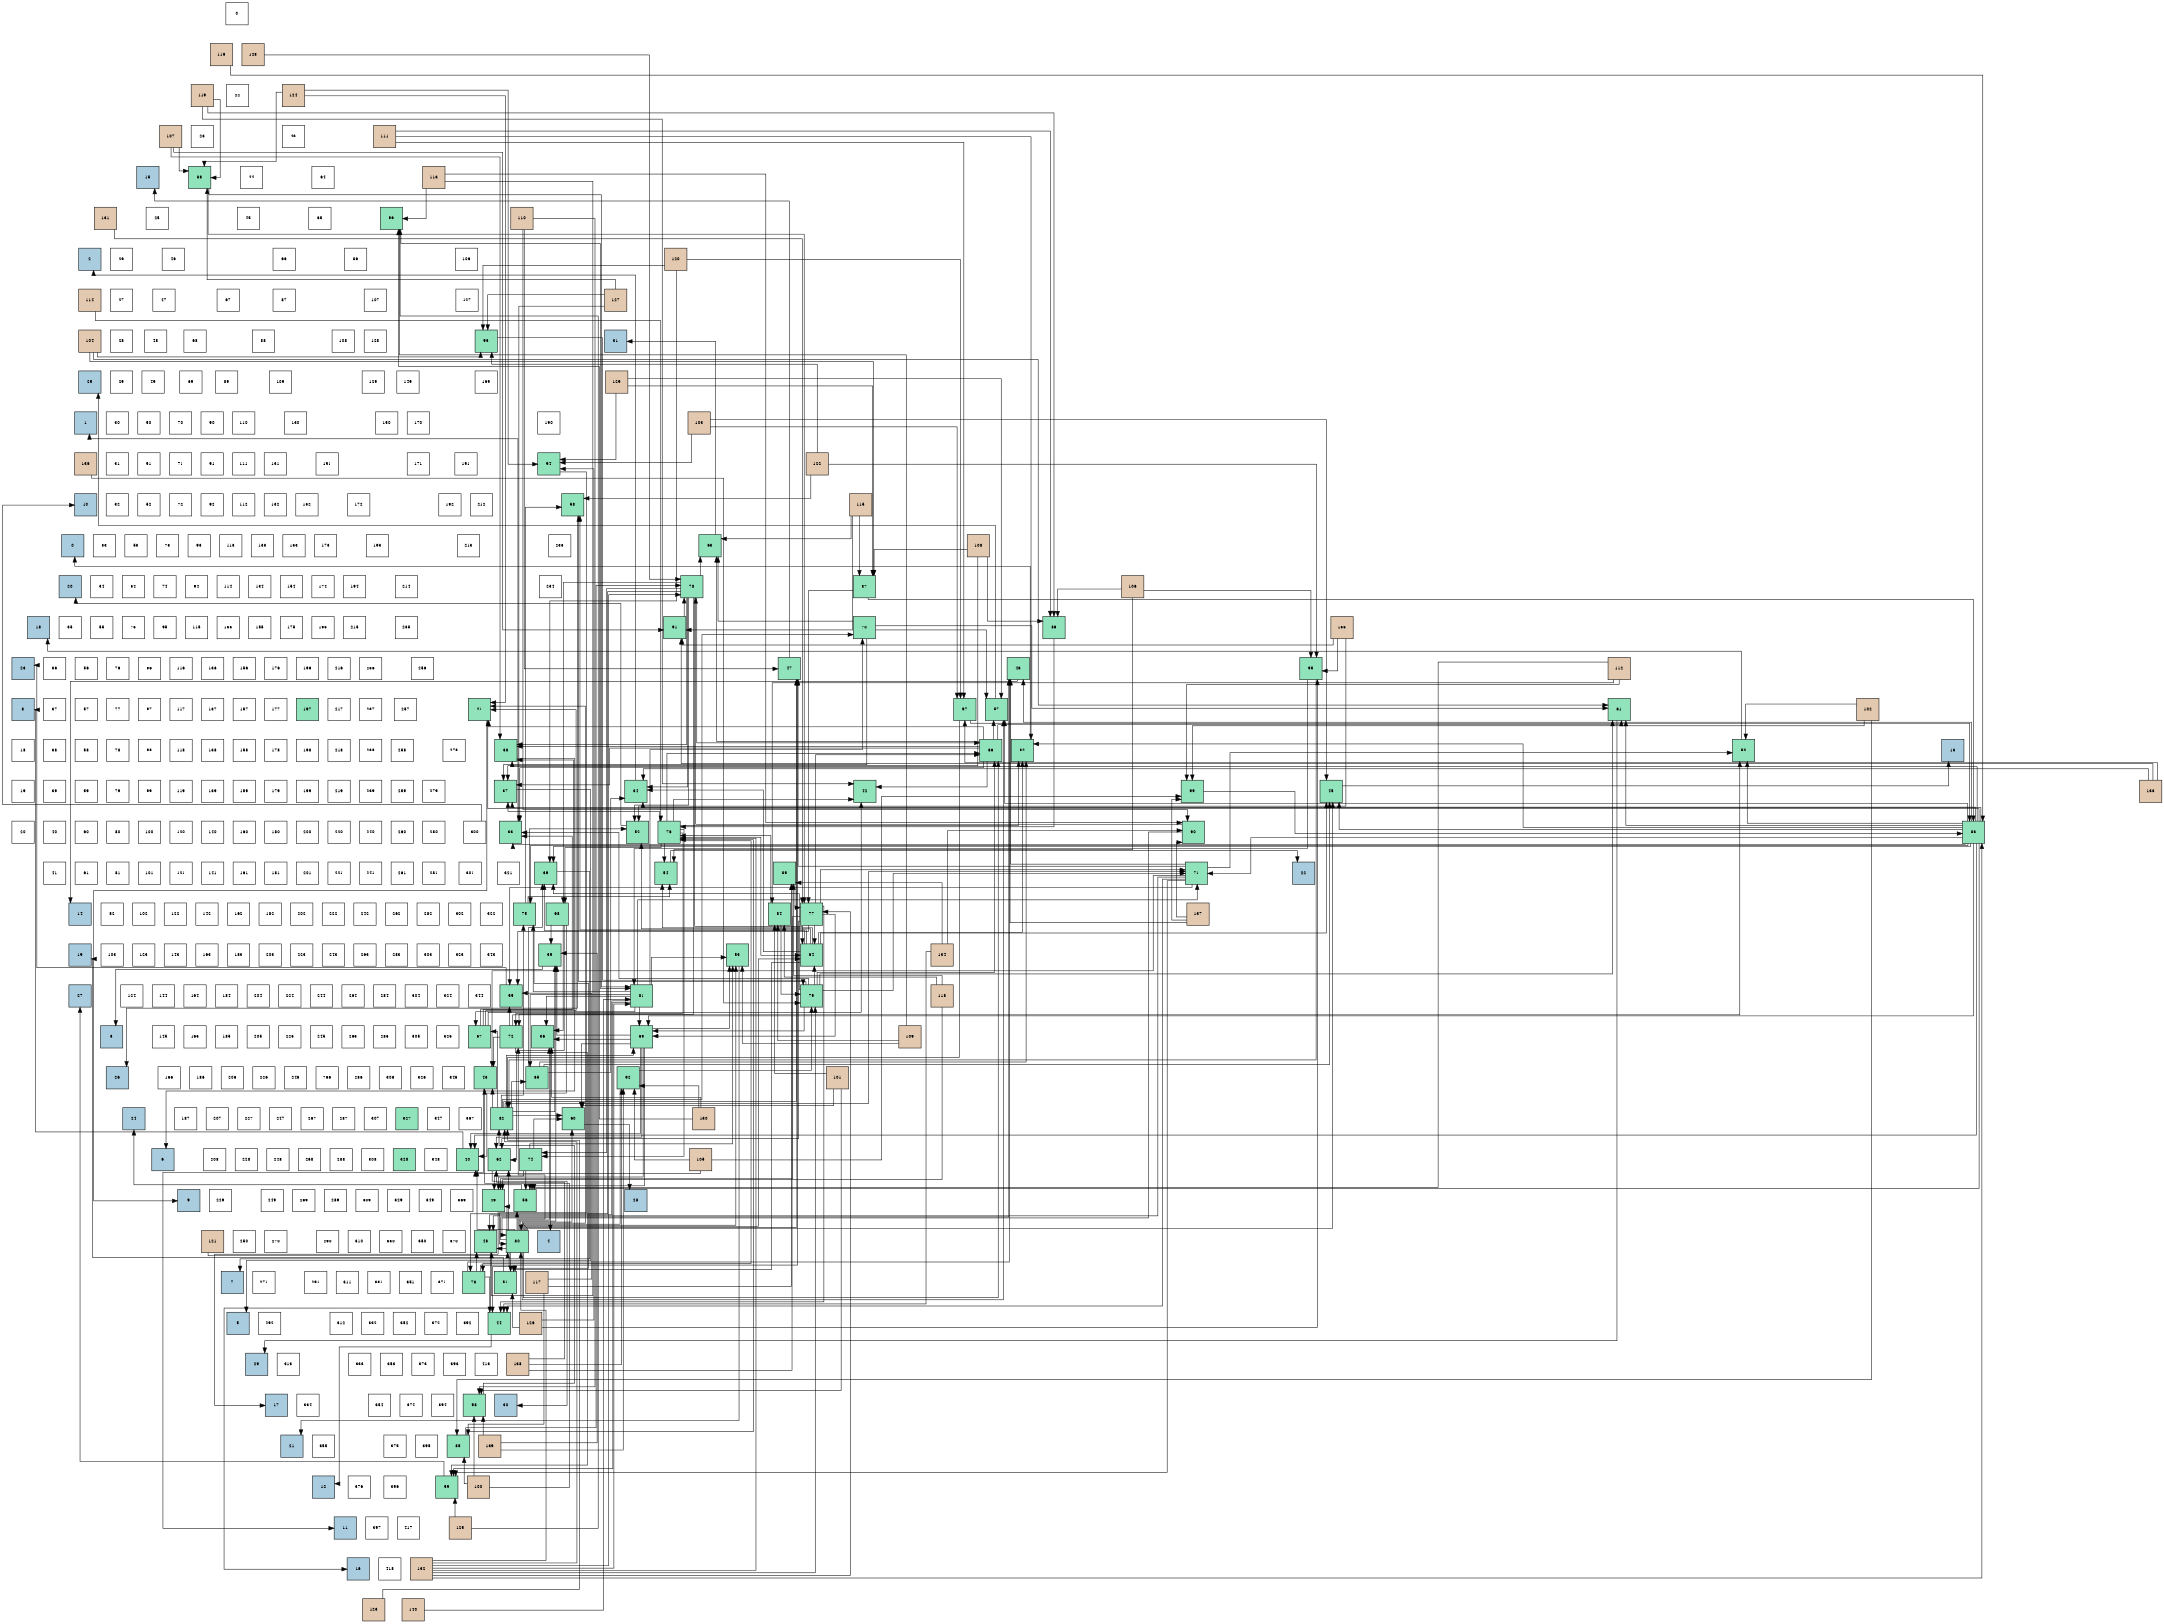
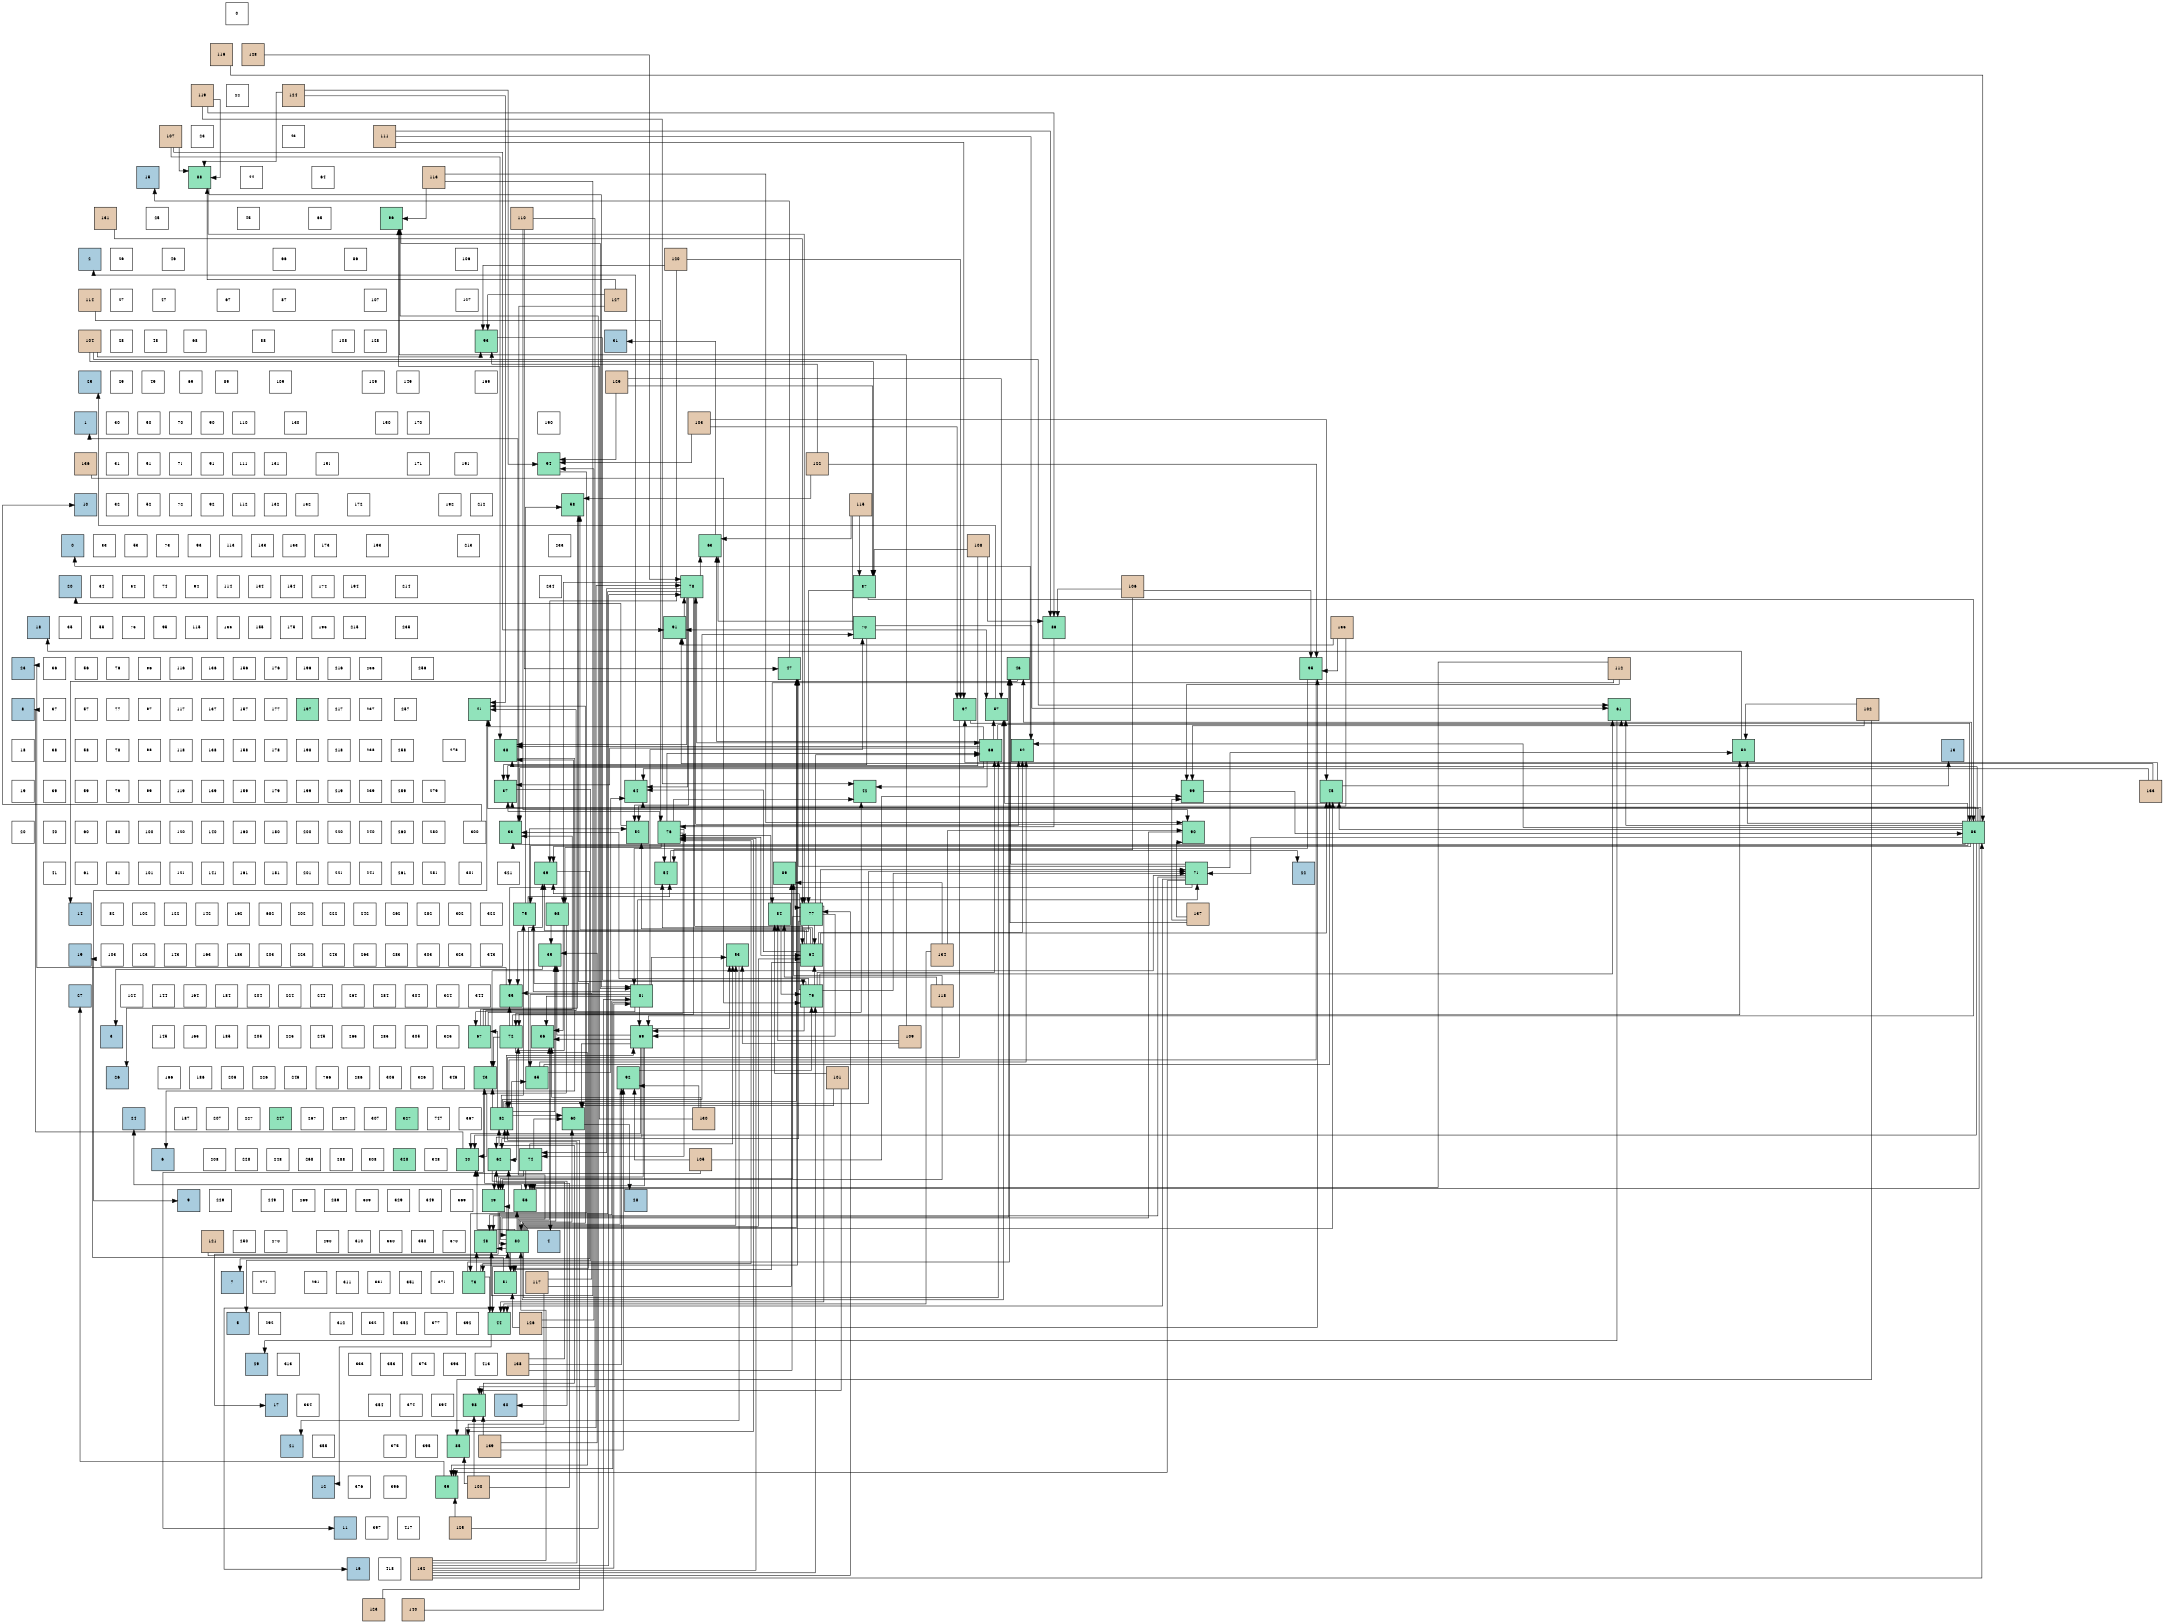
node "182": label "182" -> "682"
node "247": fillcolor #ffffff -> #91e3bb
node "347": label "347" -> "747"
node "372": label "372" -> "377"
